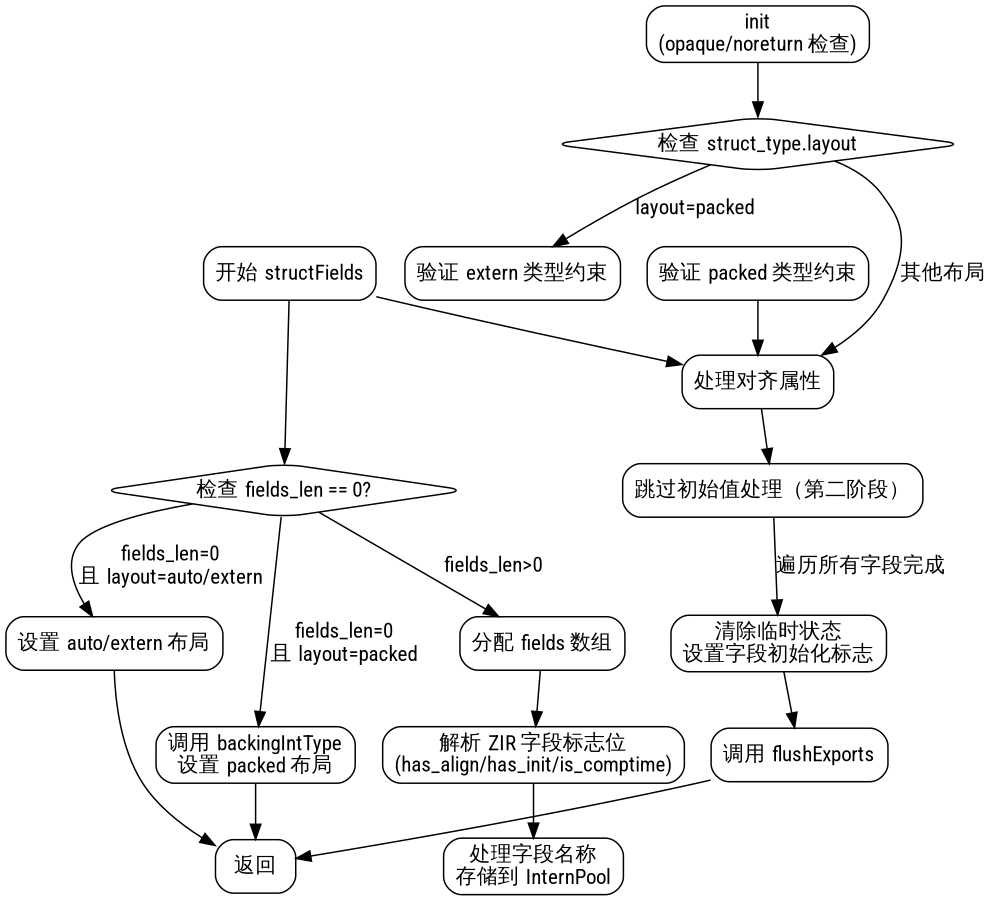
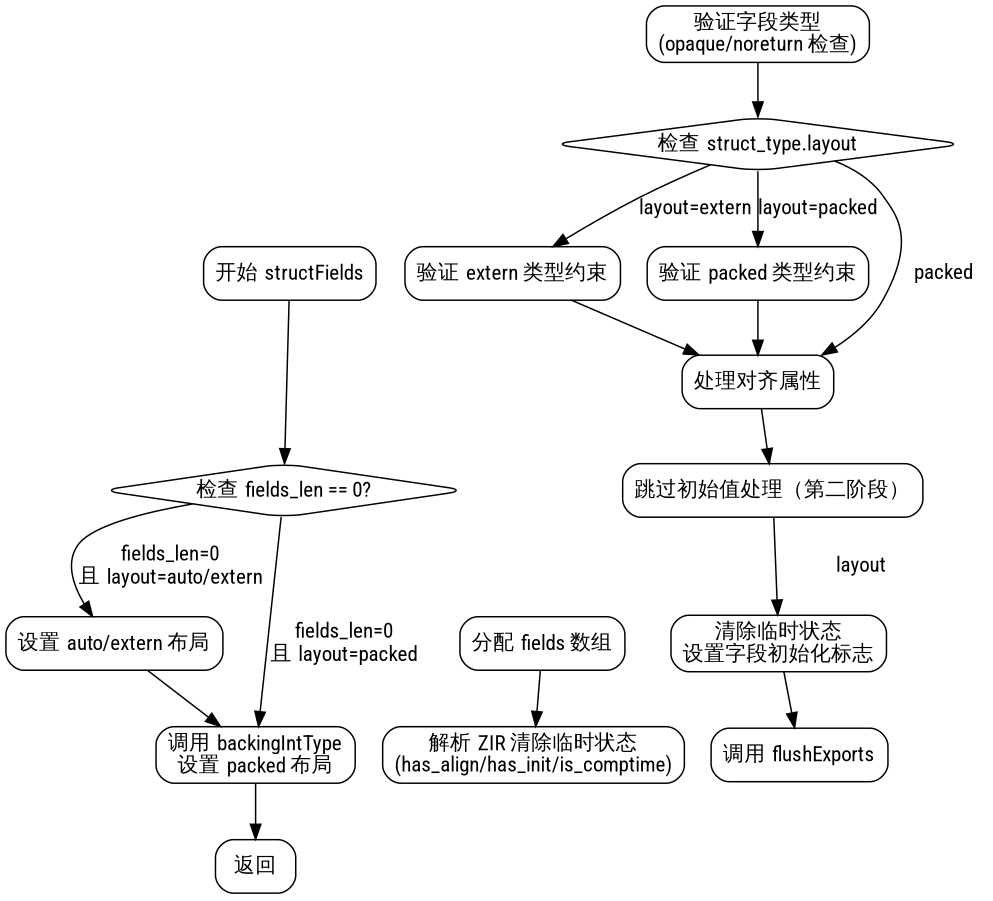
node "init (opaque/noreturn 检查)": label "init (opaque/noreturn 检查)" -> "验证字段类型 (opaque/noreturn 检查)"
edge "检查 struct_type.layout" -> "验证 packed 类型约束": added, label "layout=packed"
edge "检查 struct_type.layout" -> "验证 extern 类型约束": label "layout=packed" -> "layout=extern"
edge "检查 struct_type.layout" -> "处理对齐属性": label "其他布局" -> "packed"
edge "开始 structFields" -> "处理对齐属性": now "验证 extern 类型约束" -> "处理对齐属性"
edge "检查 fields_len == 0?" -> "分配 fields 数组": removed, label "fields_len>0"
edge "跳过初始值处理（第二阶段）" -> "清除临时状态 设置字段初始化标志": label "遍历所有字段完成" -> "layout"
node "解析 ZIR 字段标志位 (has_align/has_init/is_comptime)": label "解析 ZIR 字段标志位 (has_align/has_init/is_comptime)" -> "解析 ZIR 清除临时状态 (has_align/has_init/is_comptime)"
edge "设置 auto/extern 布局" -> "返回": now "设置 auto/extern 布局" -> "调用 backingIntType 设置 packed 布局"
edge "调用 flushExports" -> "返回": removed
node "处理字段名称 存储到 InternPool": removed
